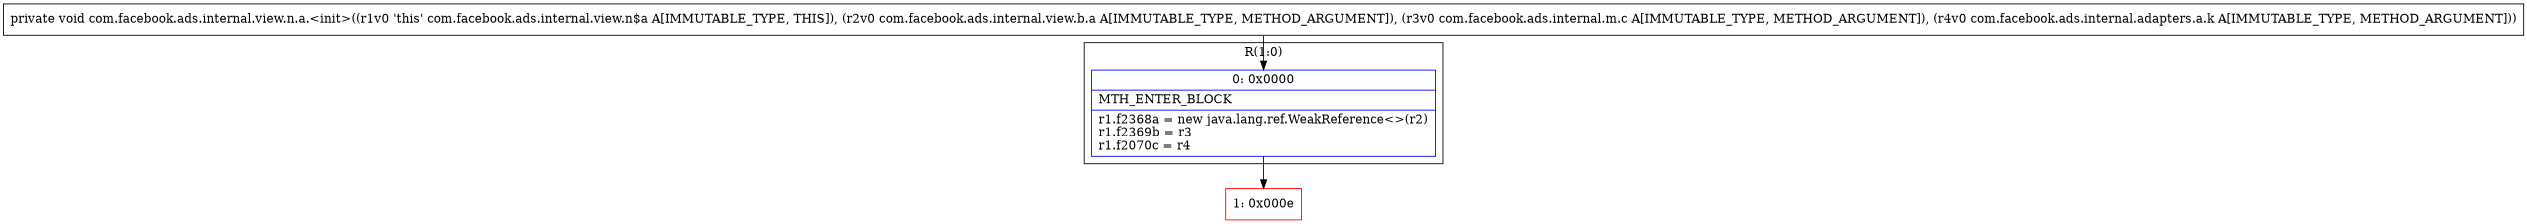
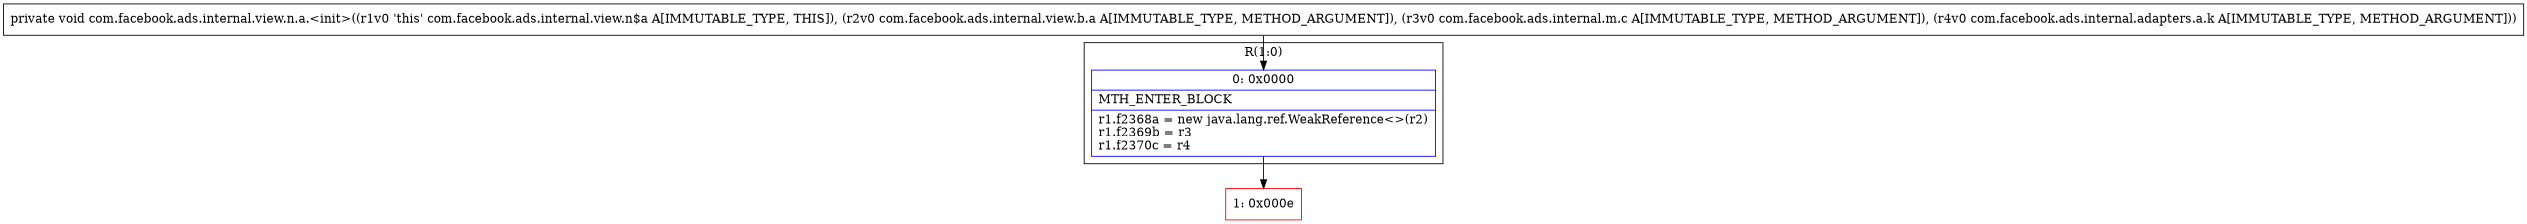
node "0: 0x0000": text "r1.f2070c = r4" -> "r1.f2370c = r4"
